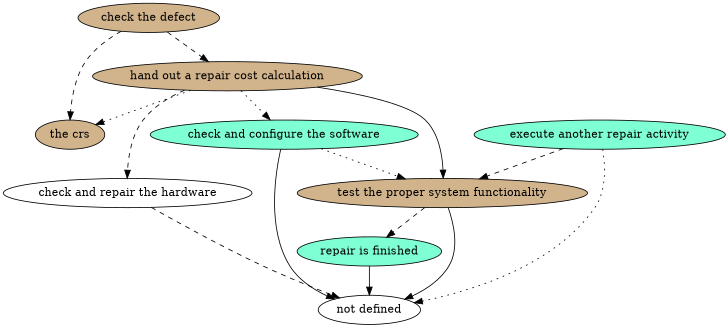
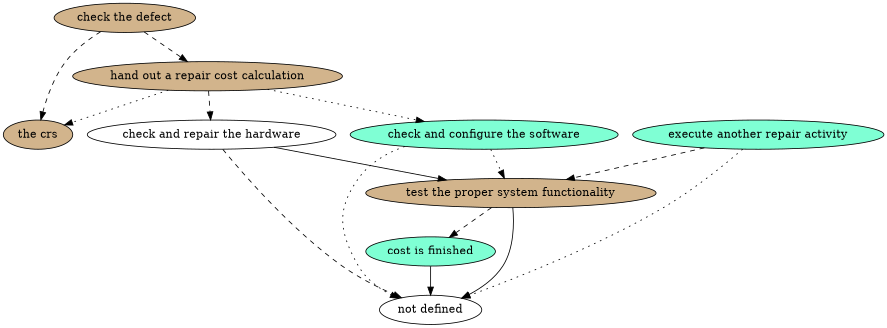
edge "hand out a repair cost calculation" -> "test the proper system functionality": now "check and repair the hardware" -> "test the proper system functionality"
edge "check and configure the software" -> "not defined": style solid -> dotted
node "repair is finished": label "repair is finished" -> "cost is finished"
